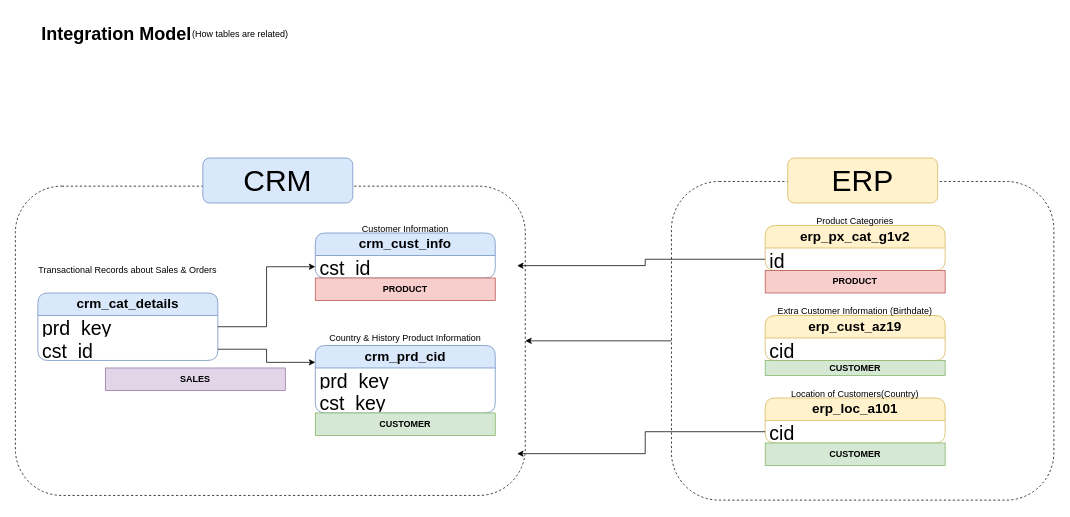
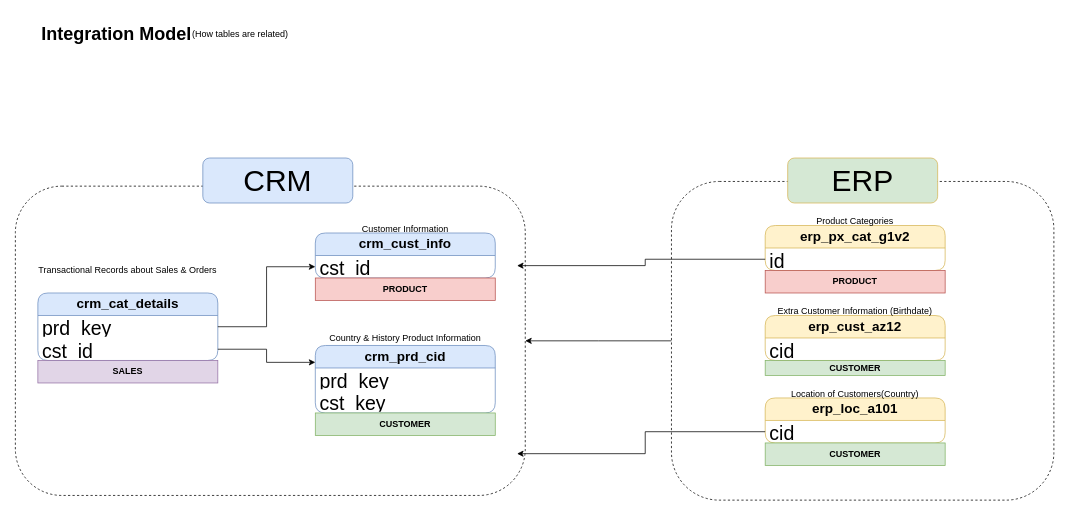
node "ERP": fillcolor #fff2cc -> #d5e8d4
node "erp_cust_az19": label "erp_cust_az19" -> "erp_cust_az12"
node "SALES": moved (195, 379) -> (128, 372)
